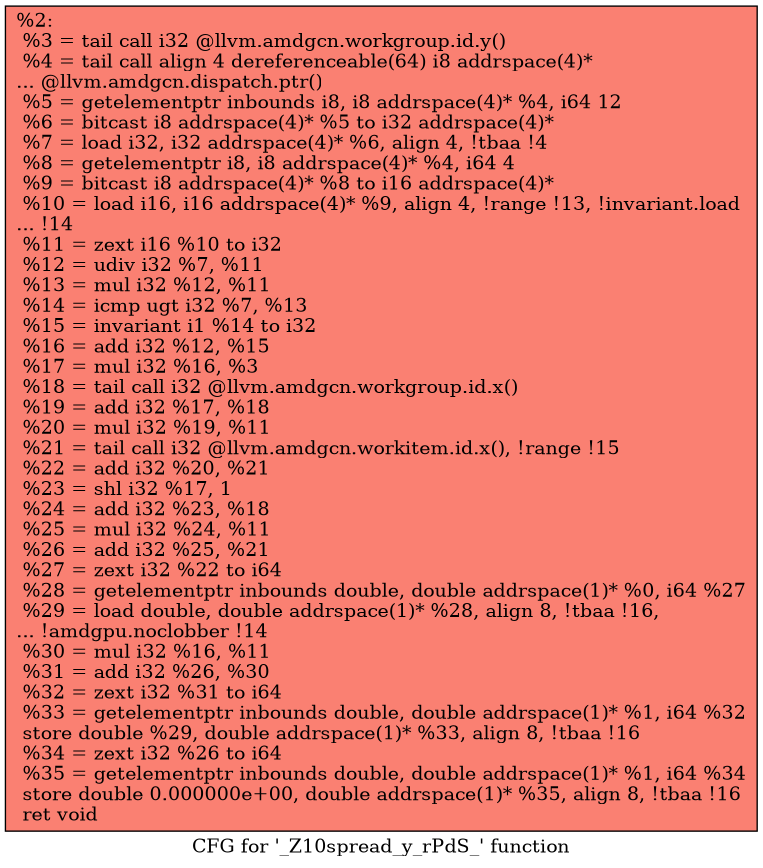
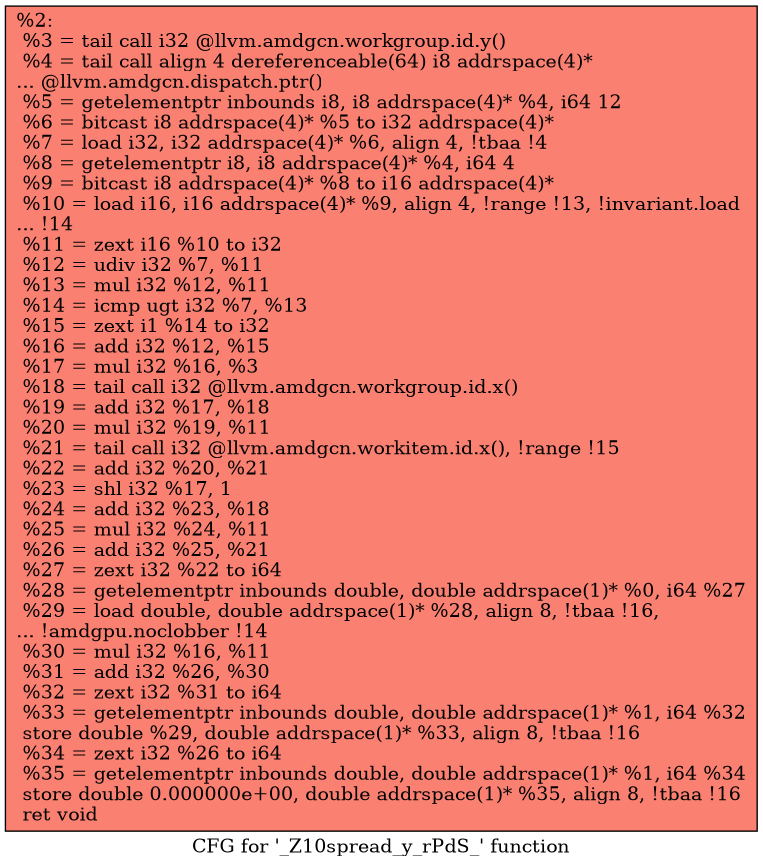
node "%2:": text "%15 = invariant i1 %14 to i32" -> "%15 = zext i1 %14 to i32"
